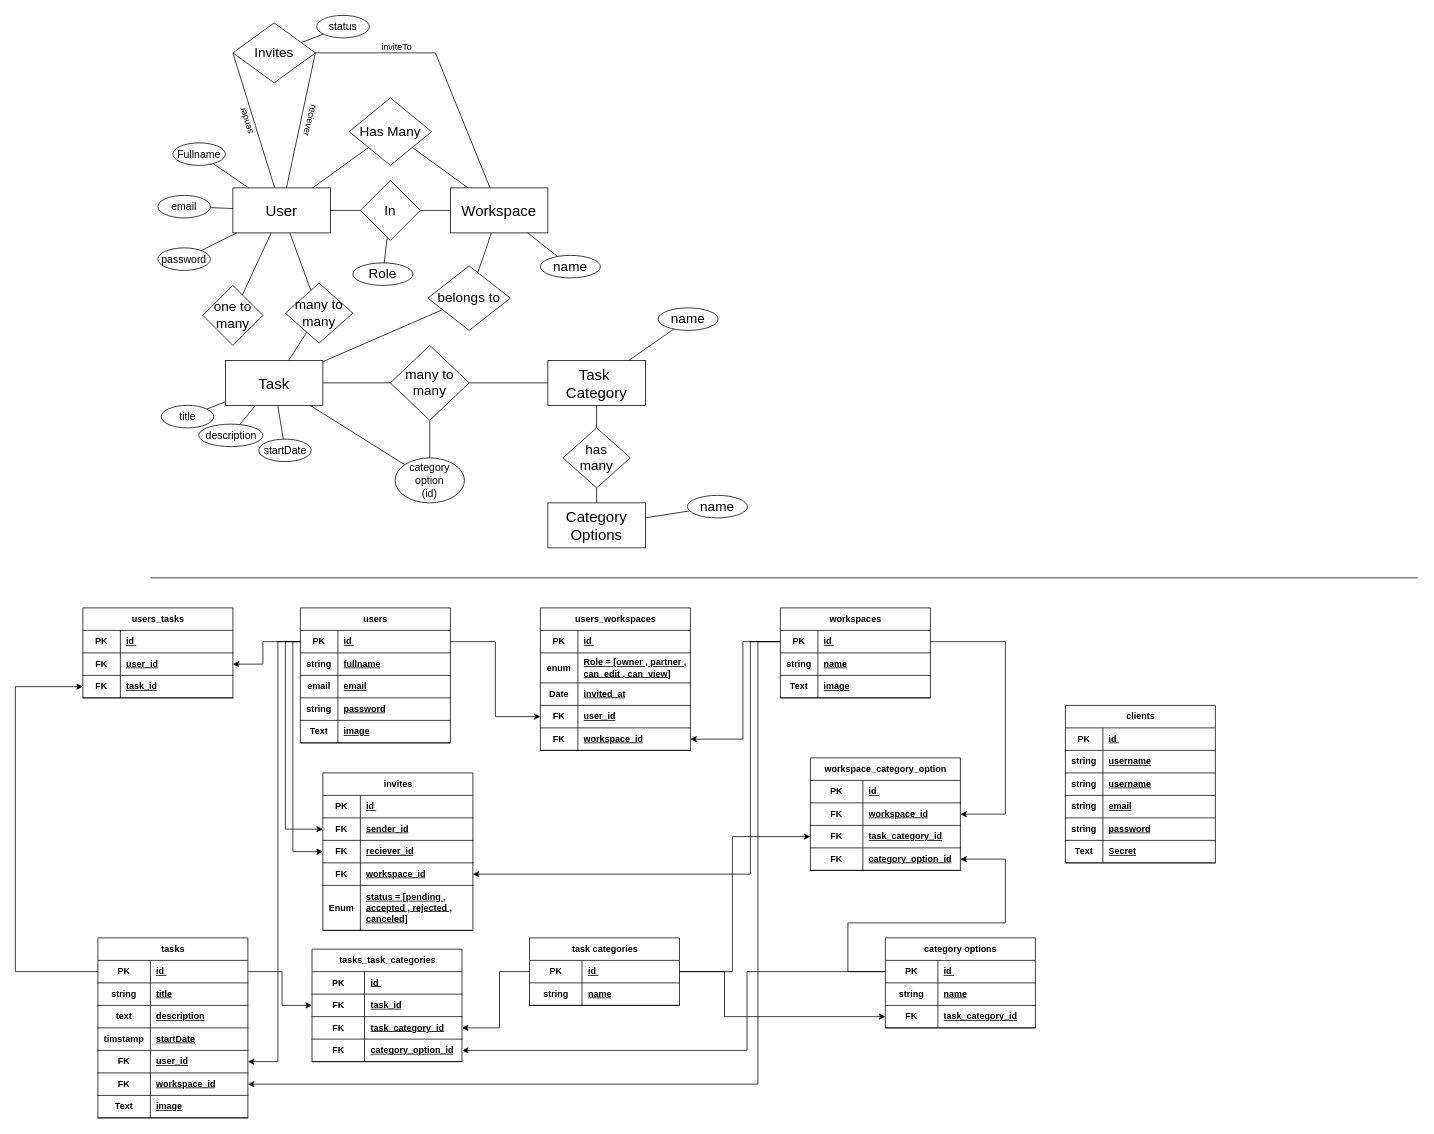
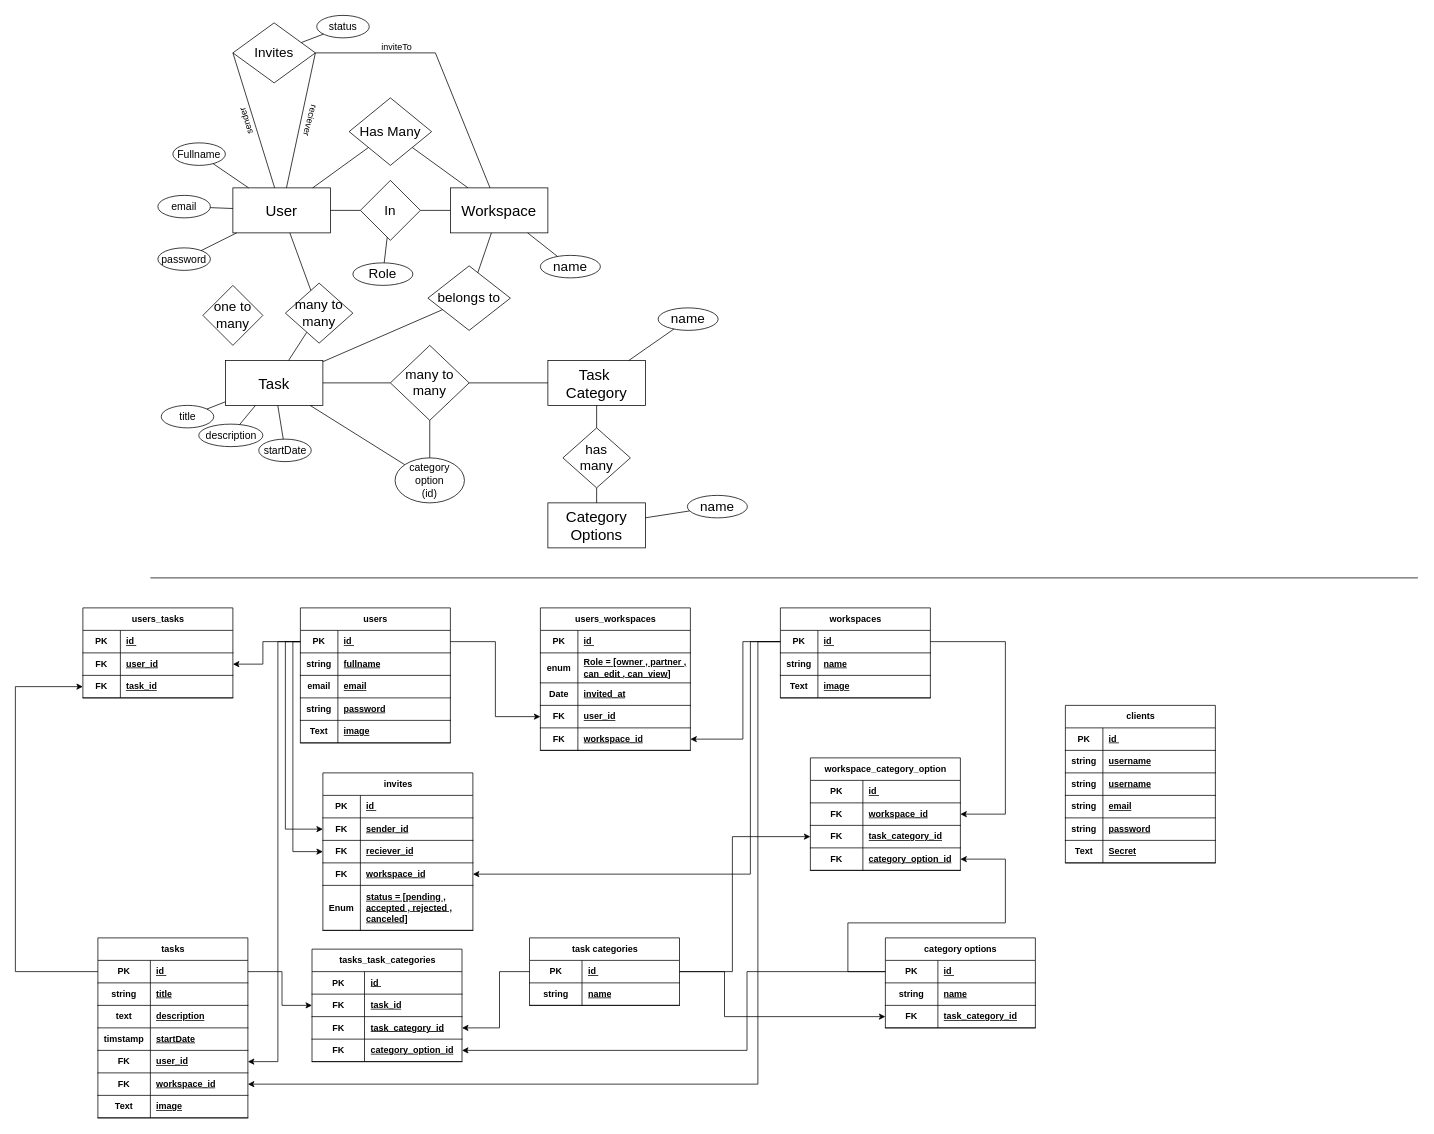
edge "User" -- "one to many": removed
